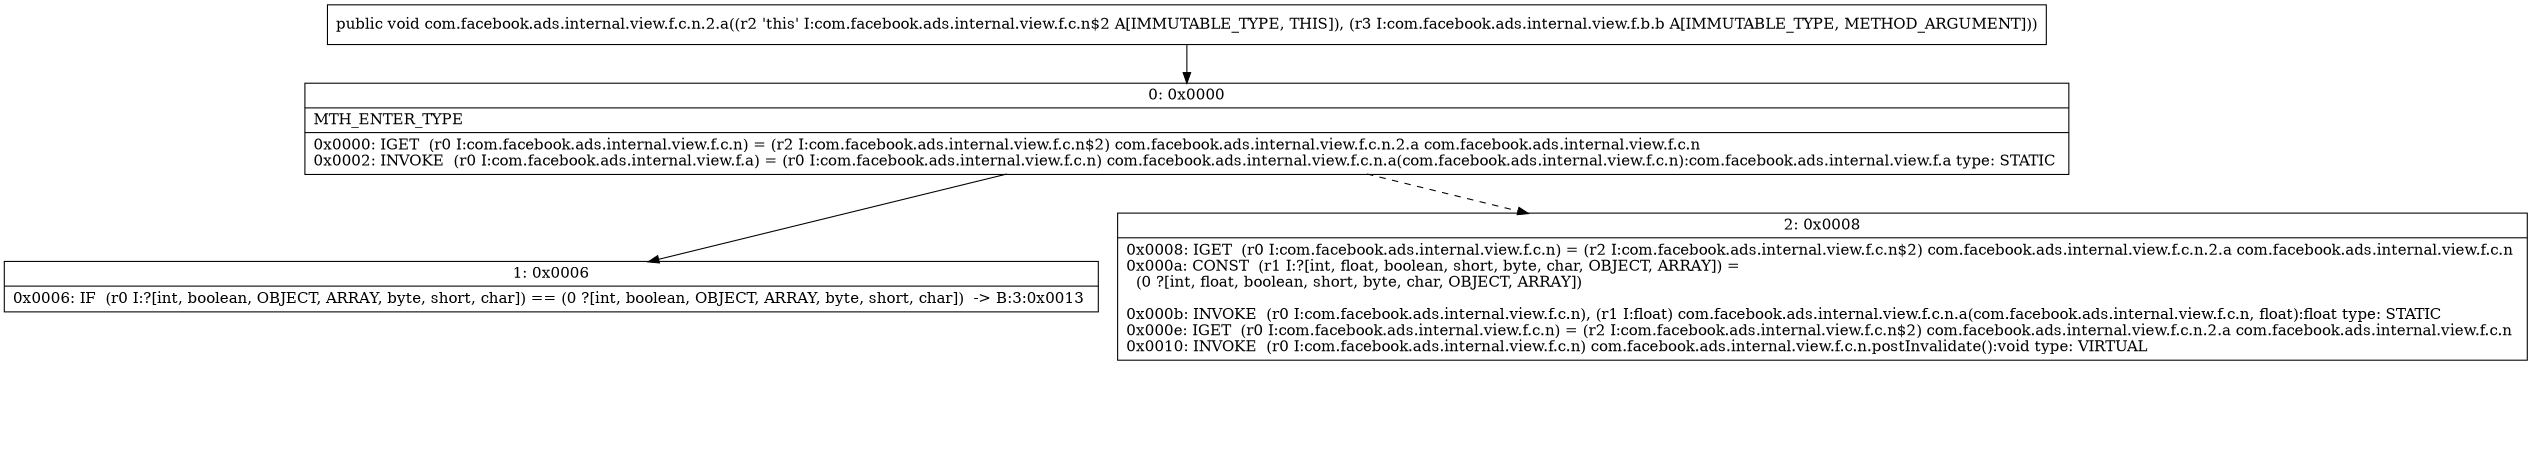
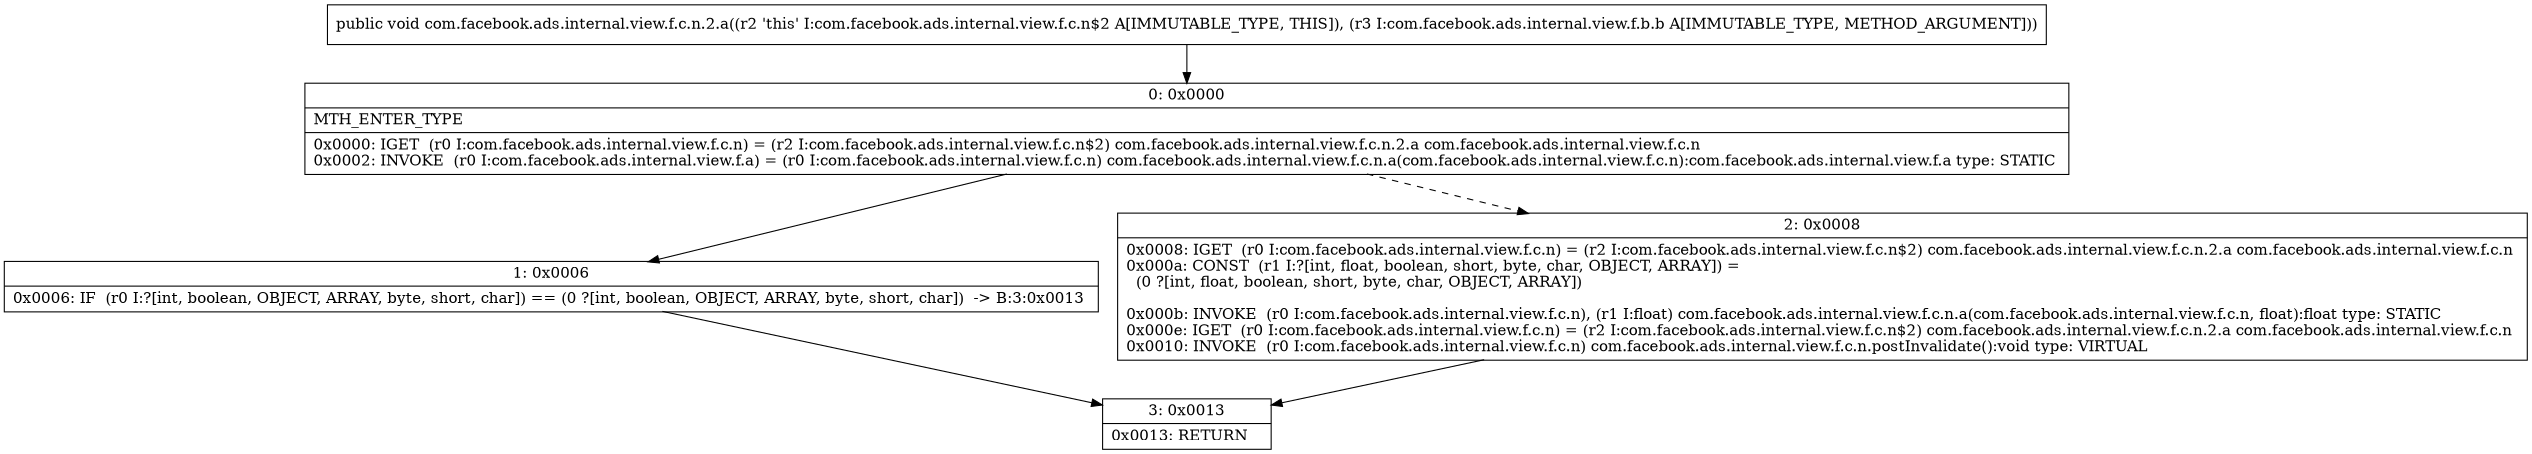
node "3: 0x0013": added
